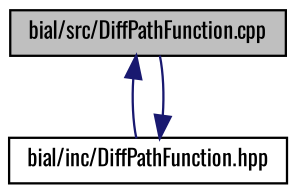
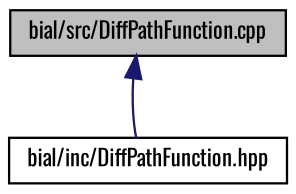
edge "bial/src/DiffPathFunction.cpp" -> "bial/inc/DiffPathFunction.hpp": removed
